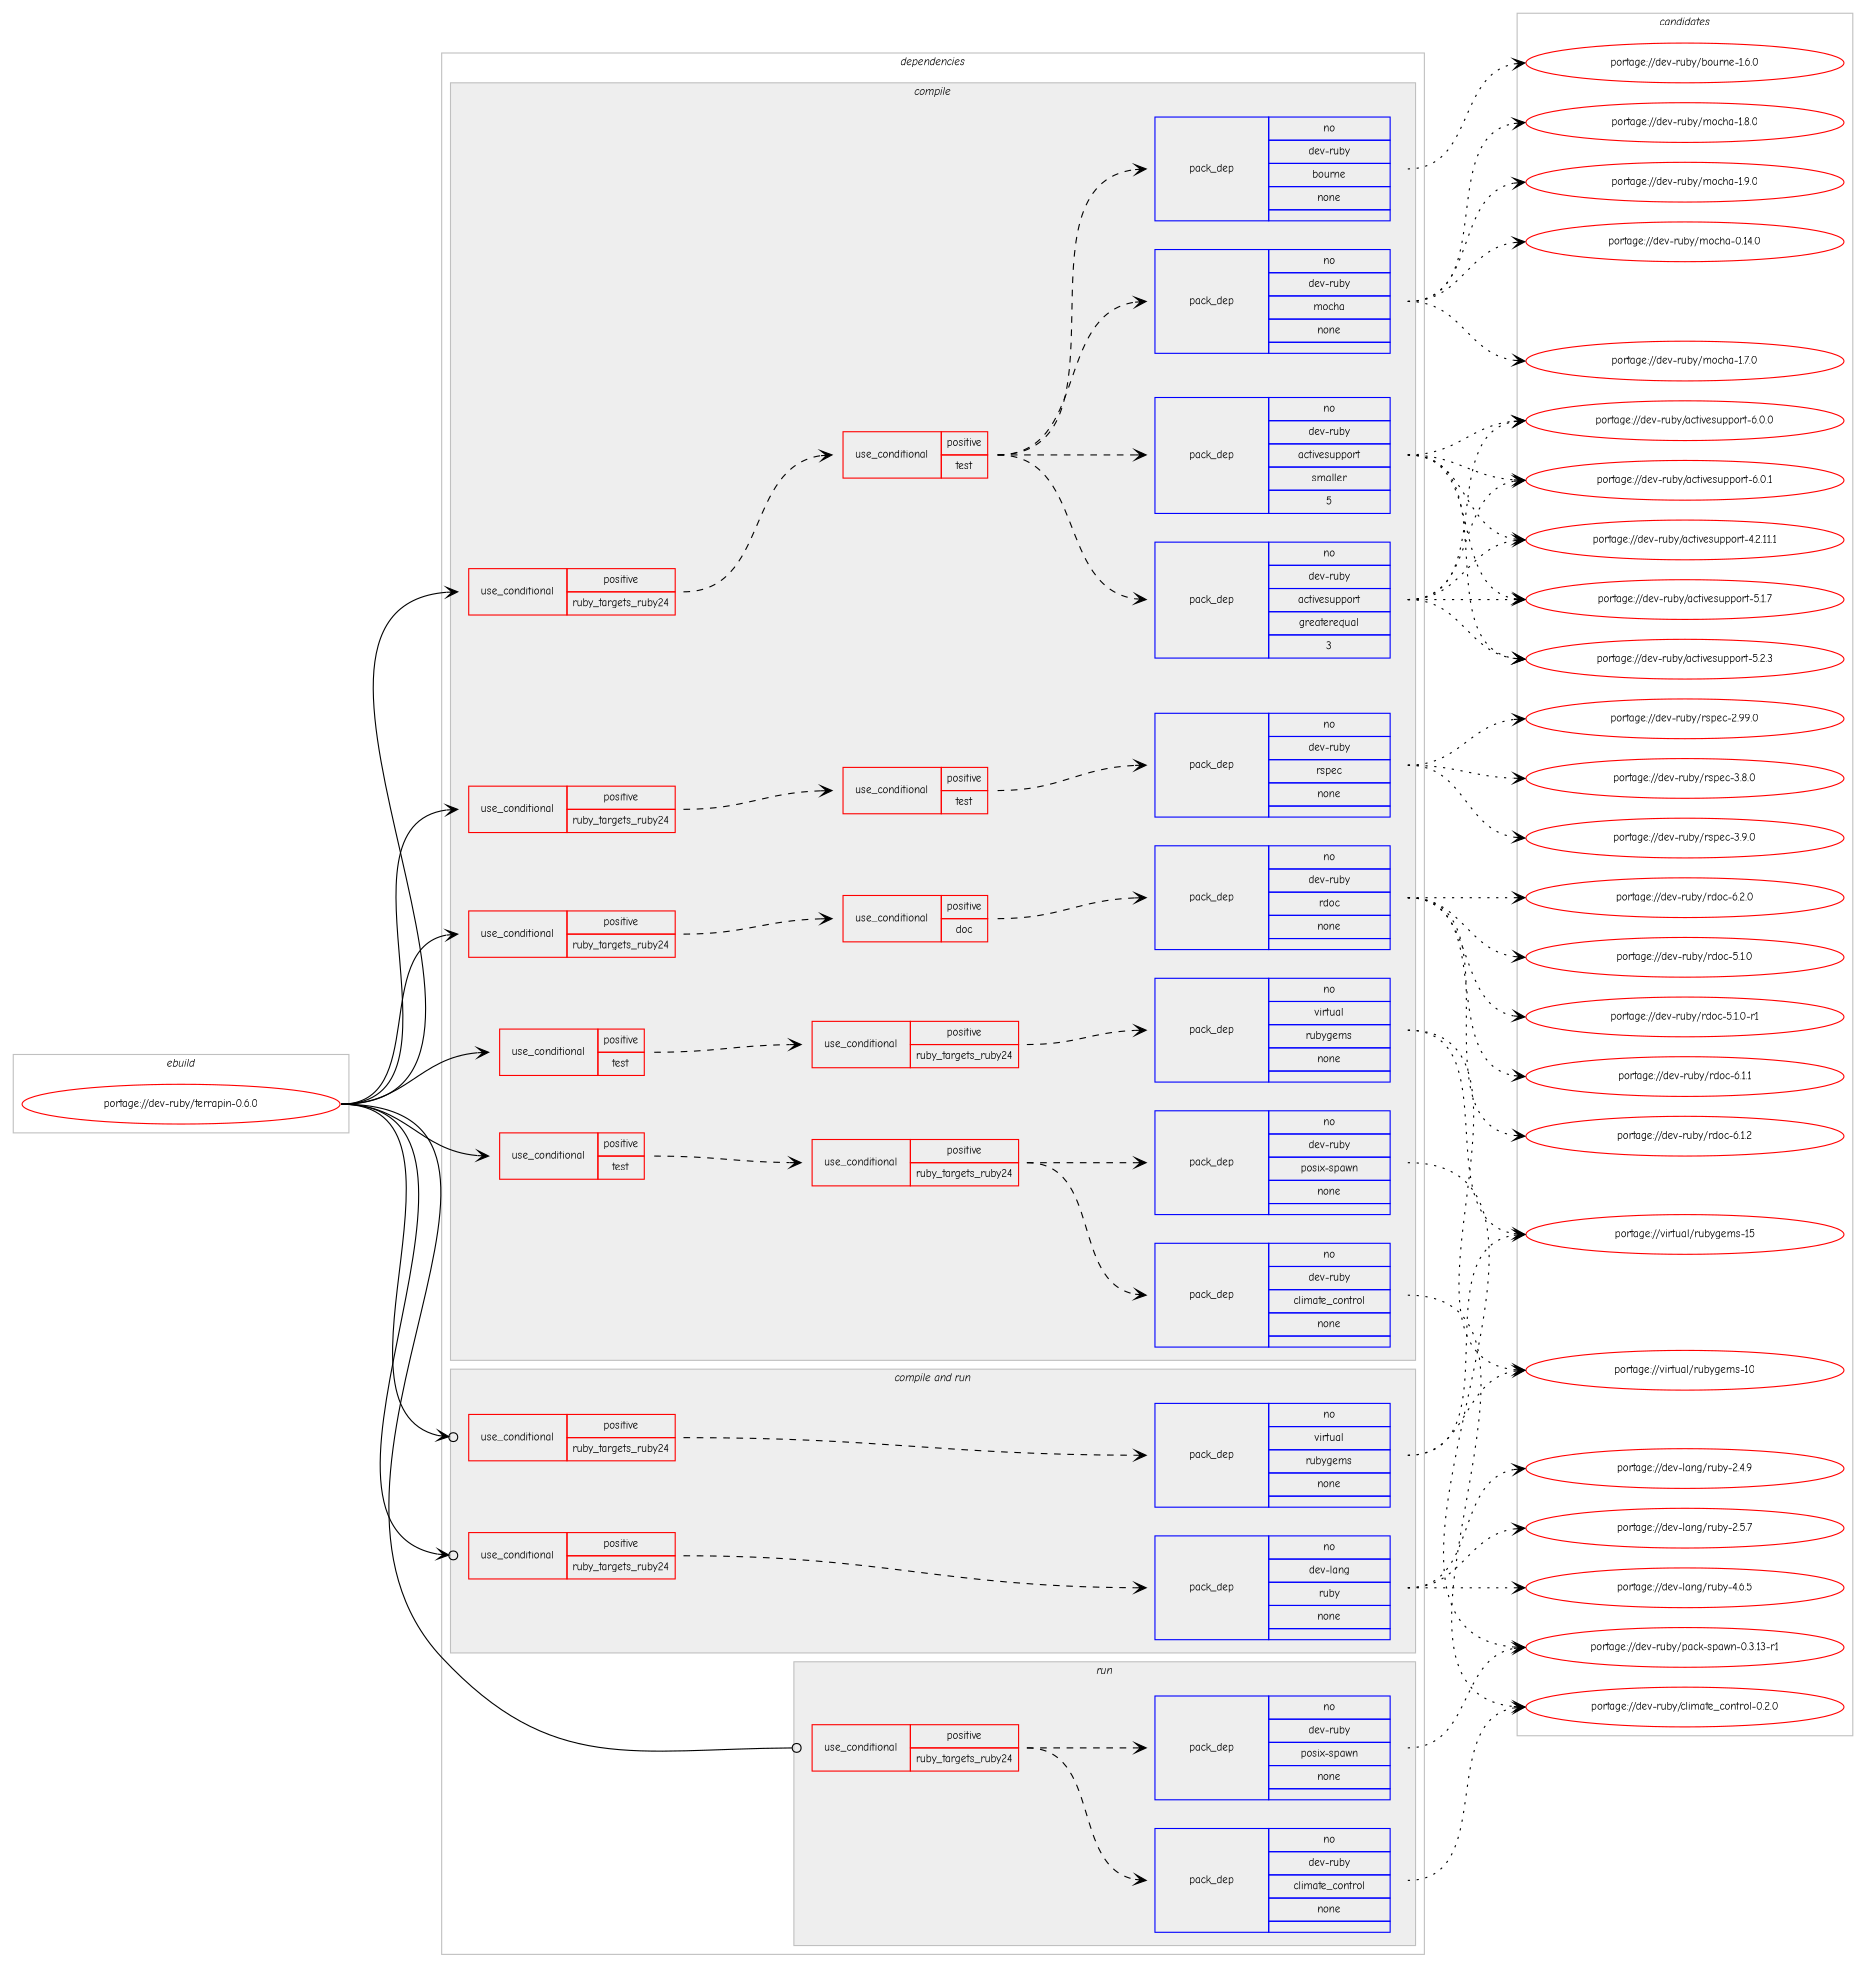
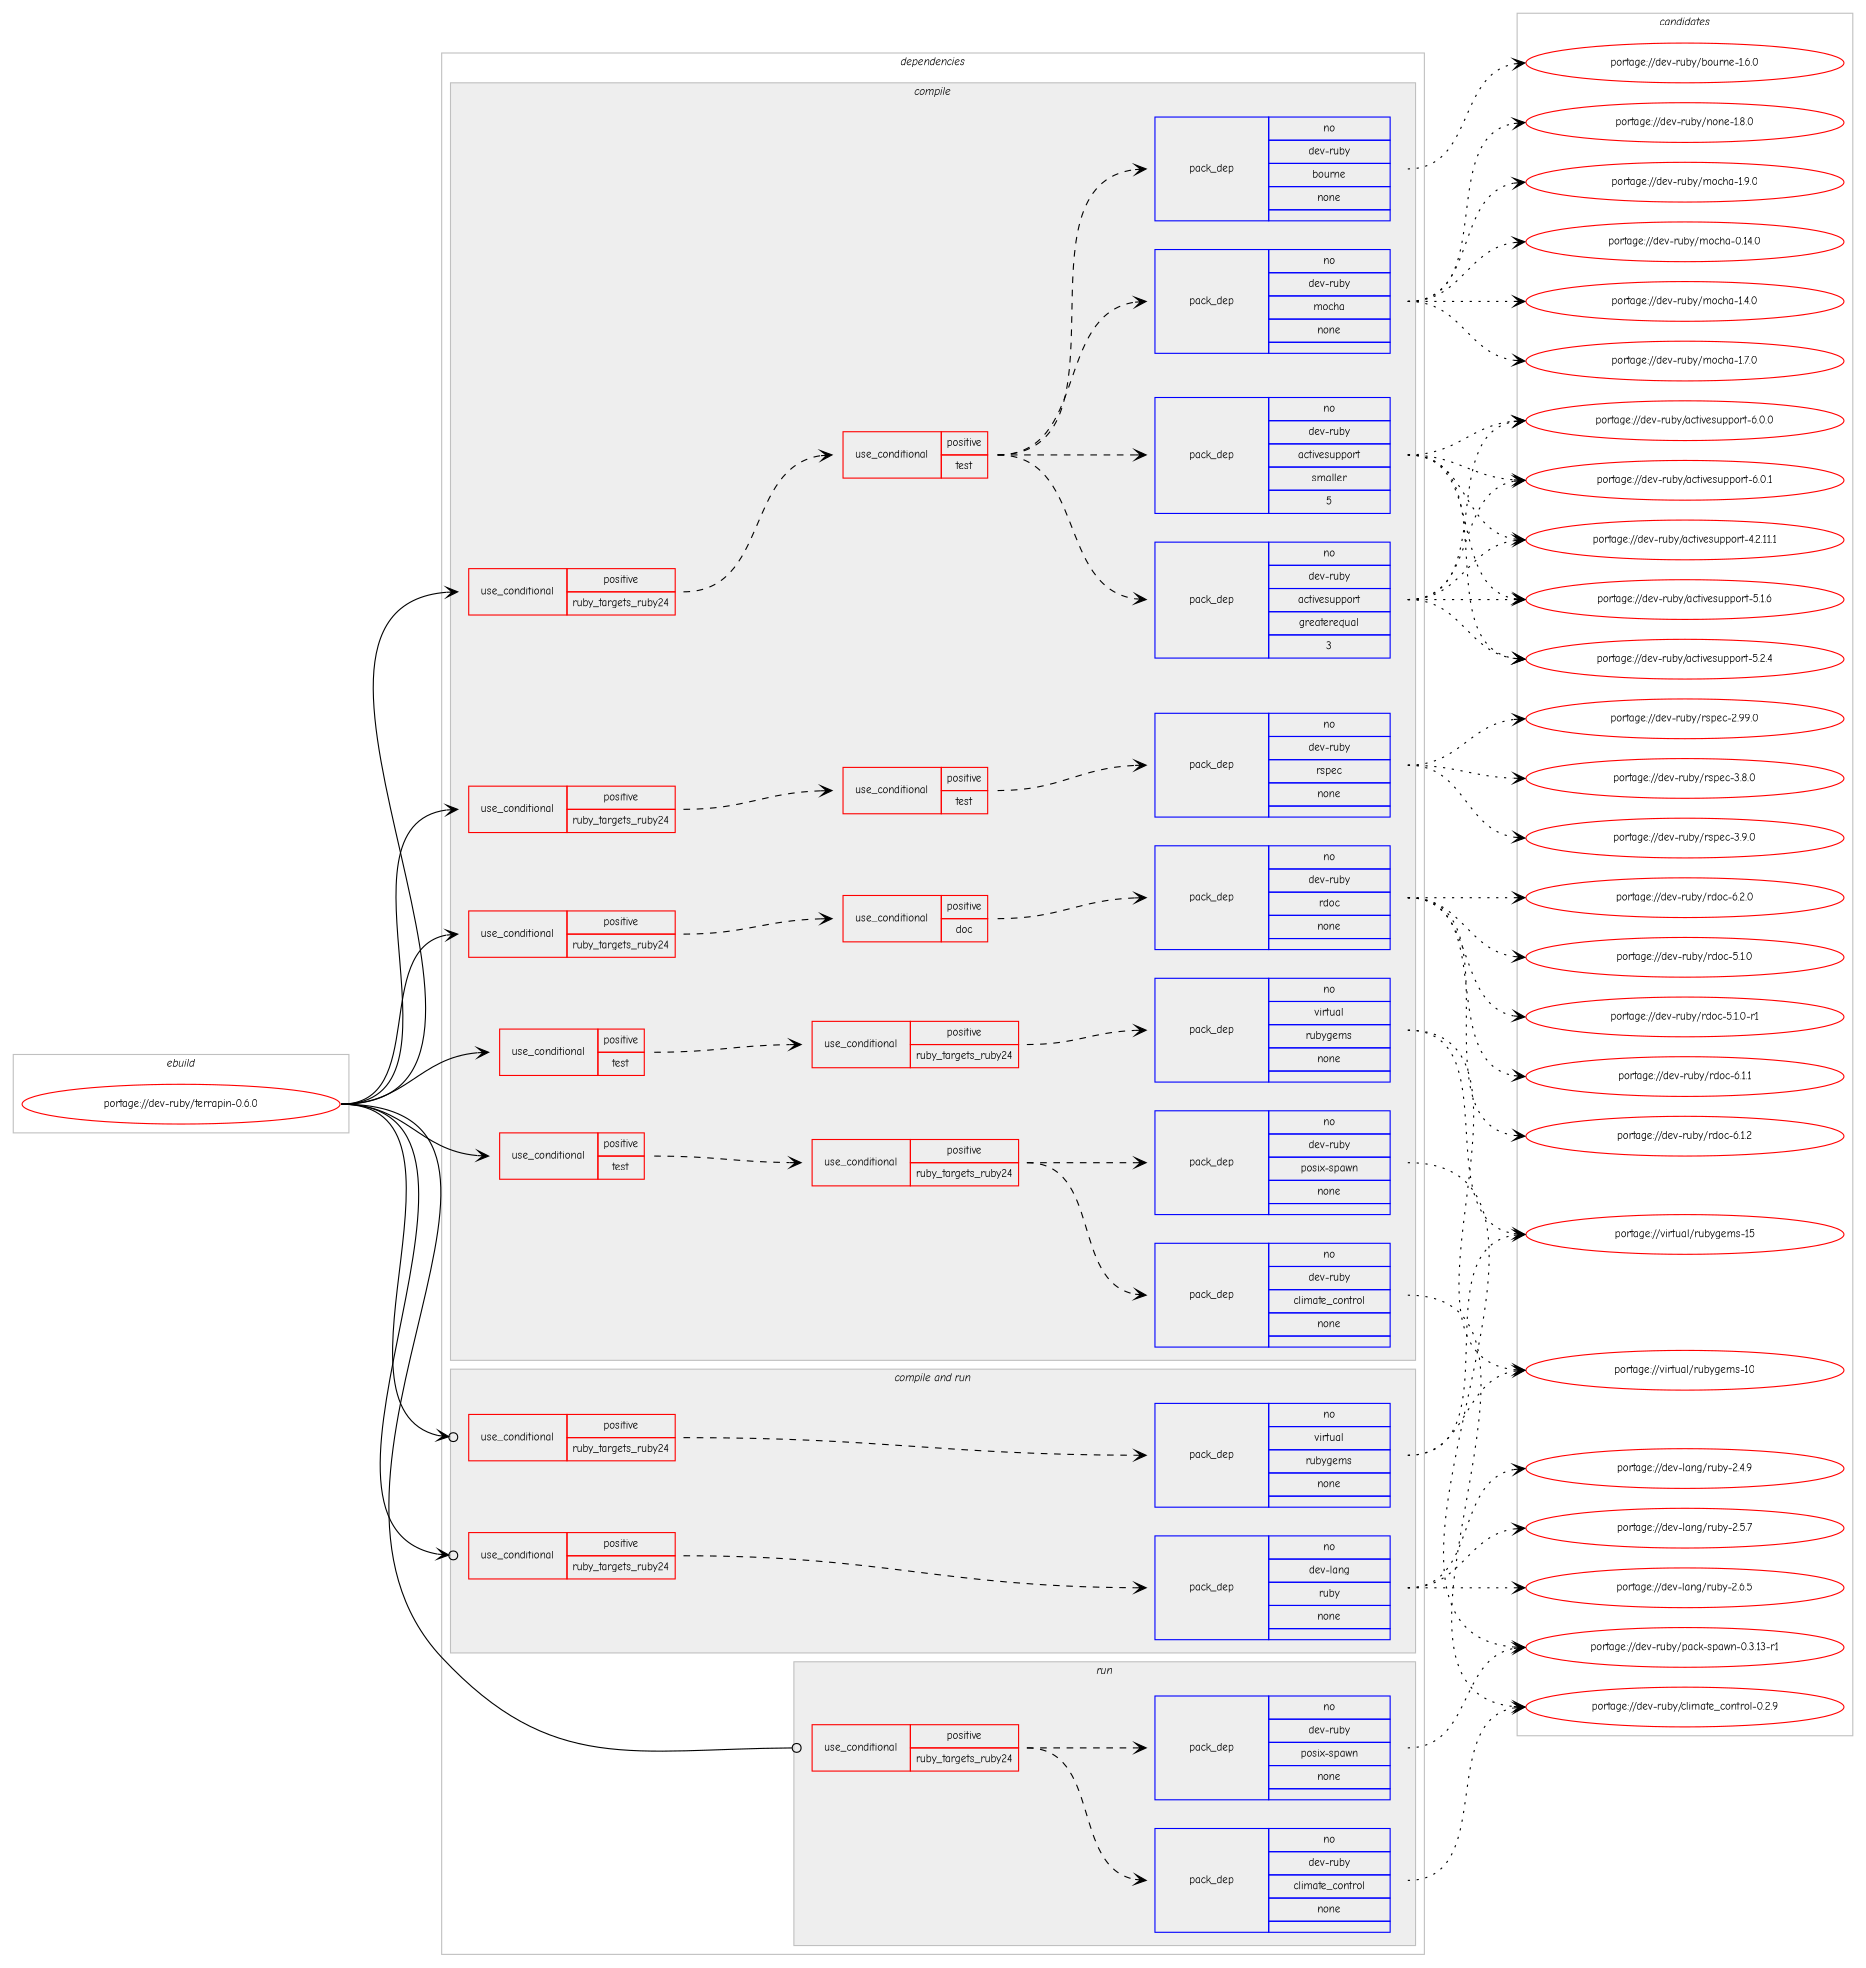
node "portage://dev-ruby/mocha-1.8.0": label "portage://dev-ruby/mocha-1.8.0" -> "portage://dev-ruby/none-1.8.0"
node "portage://dev-ruby/mocha-1.4.0": added
node "portage://dev-ruby/activesupport-5.1.7": label "portage://dev-ruby/activesupport-5.1.7" -> "portage://dev-ruby/activesupport-5.1.6"
node "portage://dev-ruby/activesupport-5.2.3": label "portage://dev-ruby/activesupport-5.2.3" -> "portage://dev-ruby/activesupport-5.2.4"
node "portage://dev-lang/ruby-4.6.5": label "portage://dev-lang/ruby-4.6.5" -> "portage://dev-lang/ruby-2.6.5"
node "portage://dev-ruby/climate_control-0.2.0": label "portage://dev-ruby/climate_control-0.2.0" -> "portage://dev-ruby/climate_control-0.2.9"
